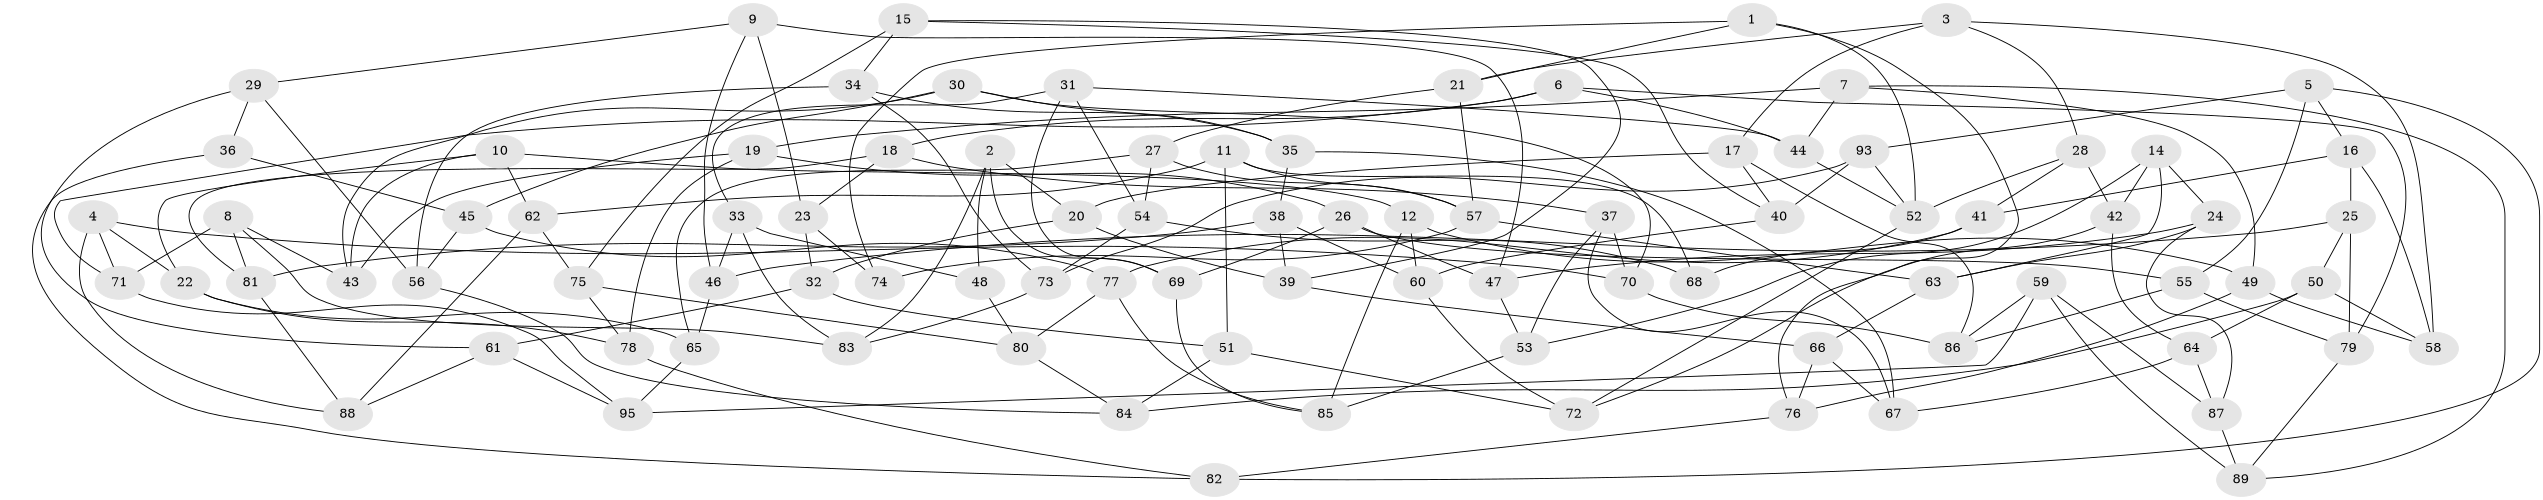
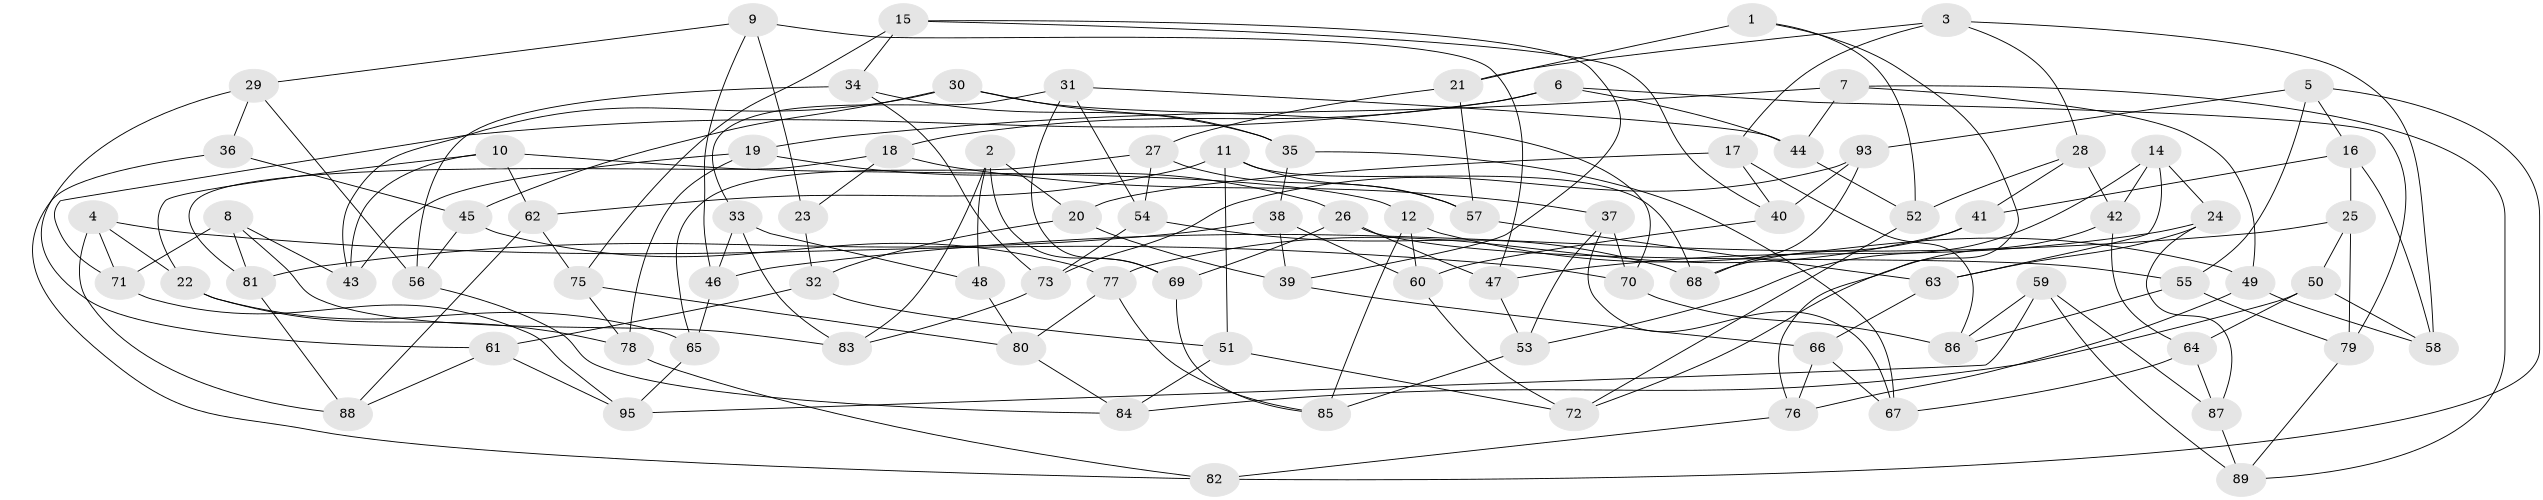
edge "93" -- "52": now "93" -- "68"
node "74": removed
